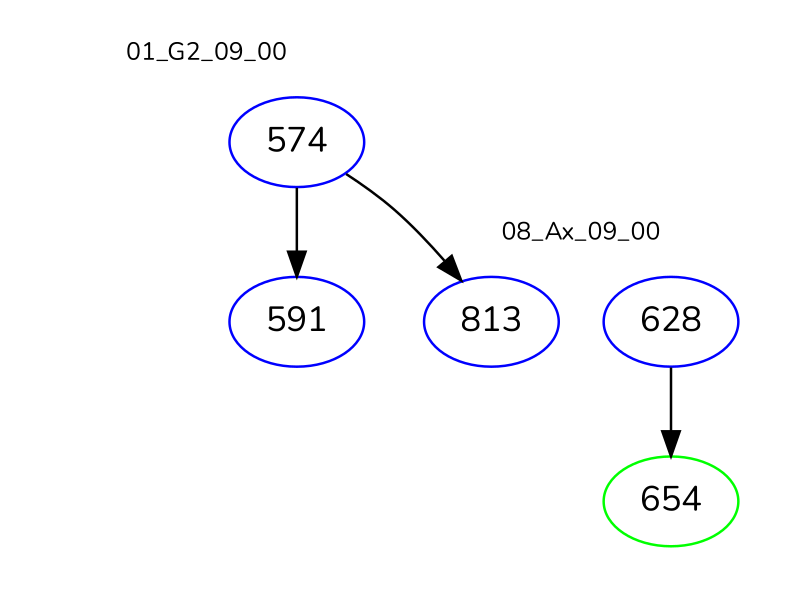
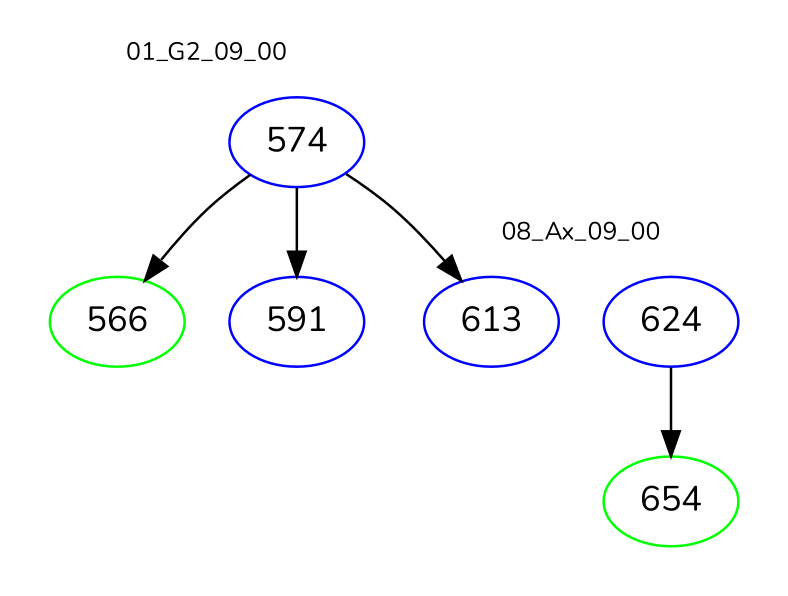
node "566": added
node "813": label "813" -> "613"
node "628": label "628" -> "624"
